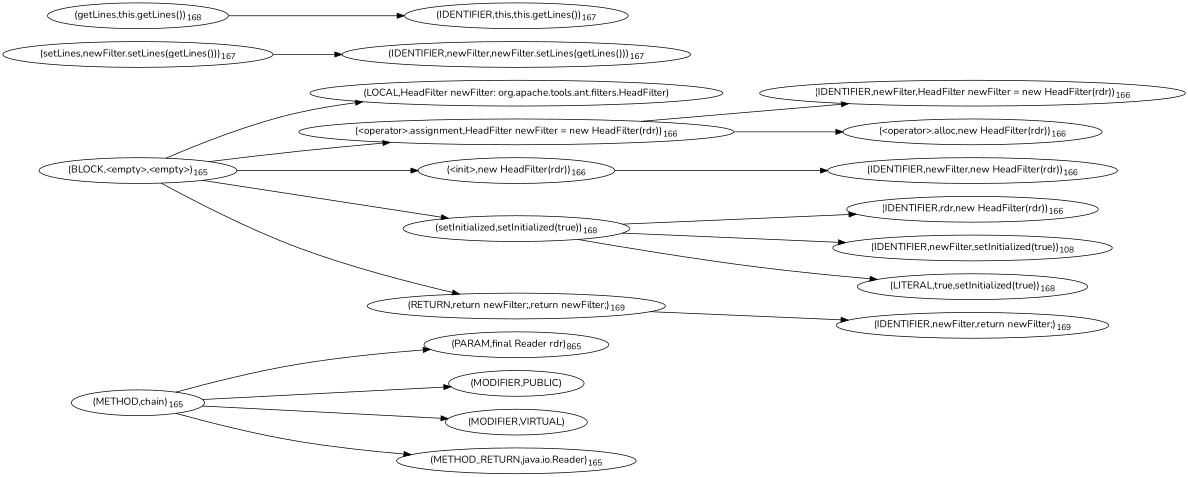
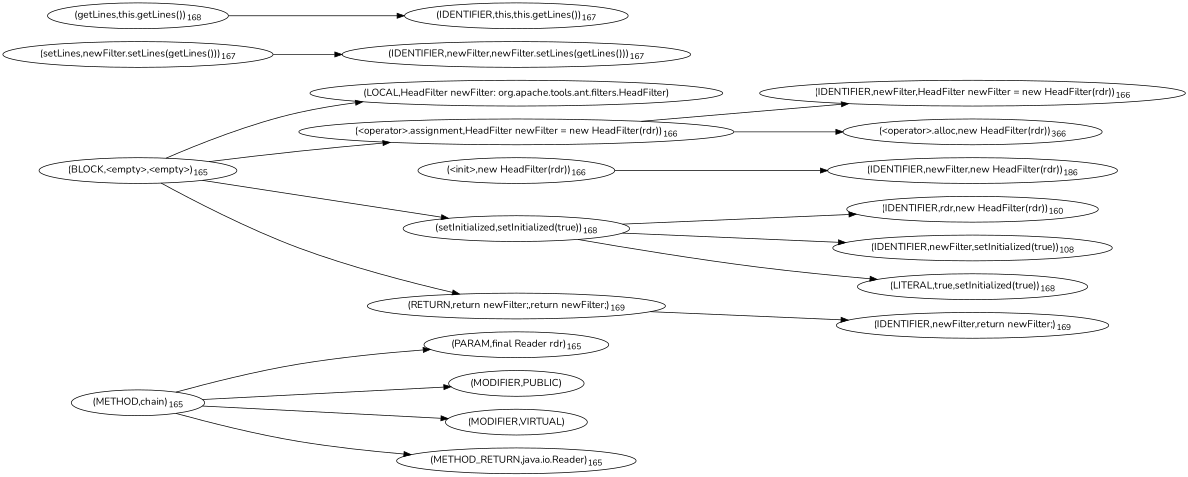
node "(<operator>.alloc,new HeadFilter(rdr))": text "166" -> "366"
node "(IDENTIFIER,newFilter,new HeadFilter(rdr))": text "166" -> "186"
edge "(BLOCK,<empty>,<empty>)" -> "(<init>,new HeadFilter(rdr))": removed
node "(IDENTIFIER,rdr,new HeadFilter(rdr))": text "166" -> "160"
node "(PARAM,final Reader rdr)": text "865" -> "165"
